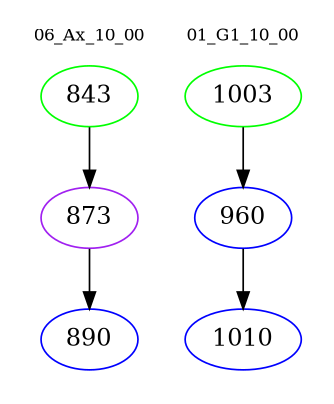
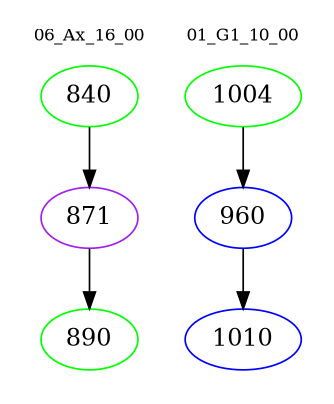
cluster "06_Ax_10_00": label "06_Ax_10_00" -> "06_Ax_16_00"
node "843": label "843" -> "840"
node "1003": label "1003" -> "1004"
node "873": label "873" -> "871"
node "890": color blue -> green
